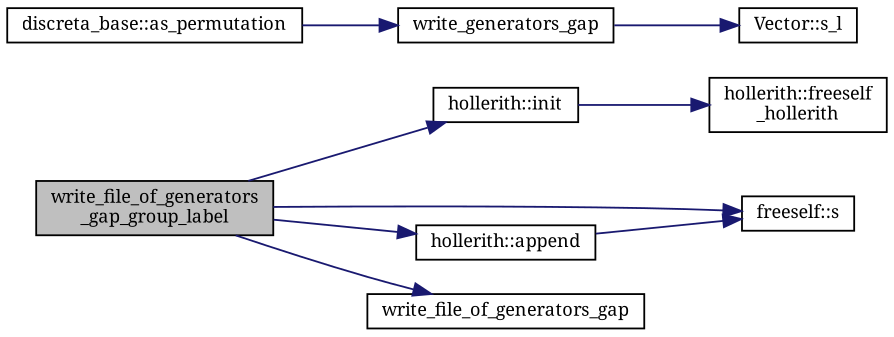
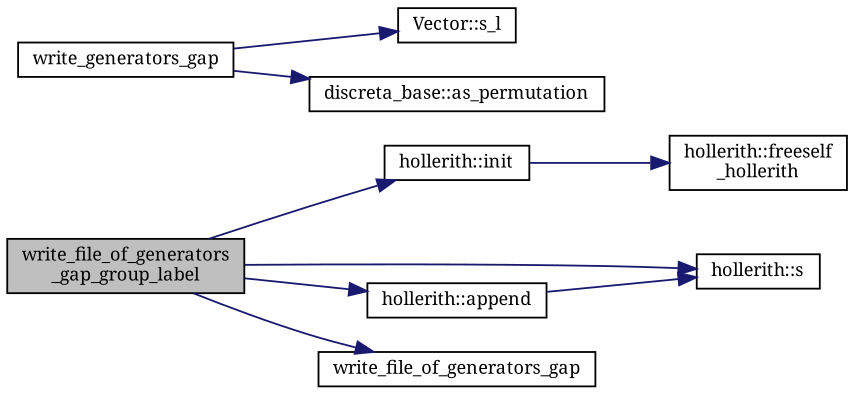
edge "discreta_base::as_permutation" -> "write_generators_gap": reversed
node "freeself::s": label "freeself::s" -> "hollerith::s"
